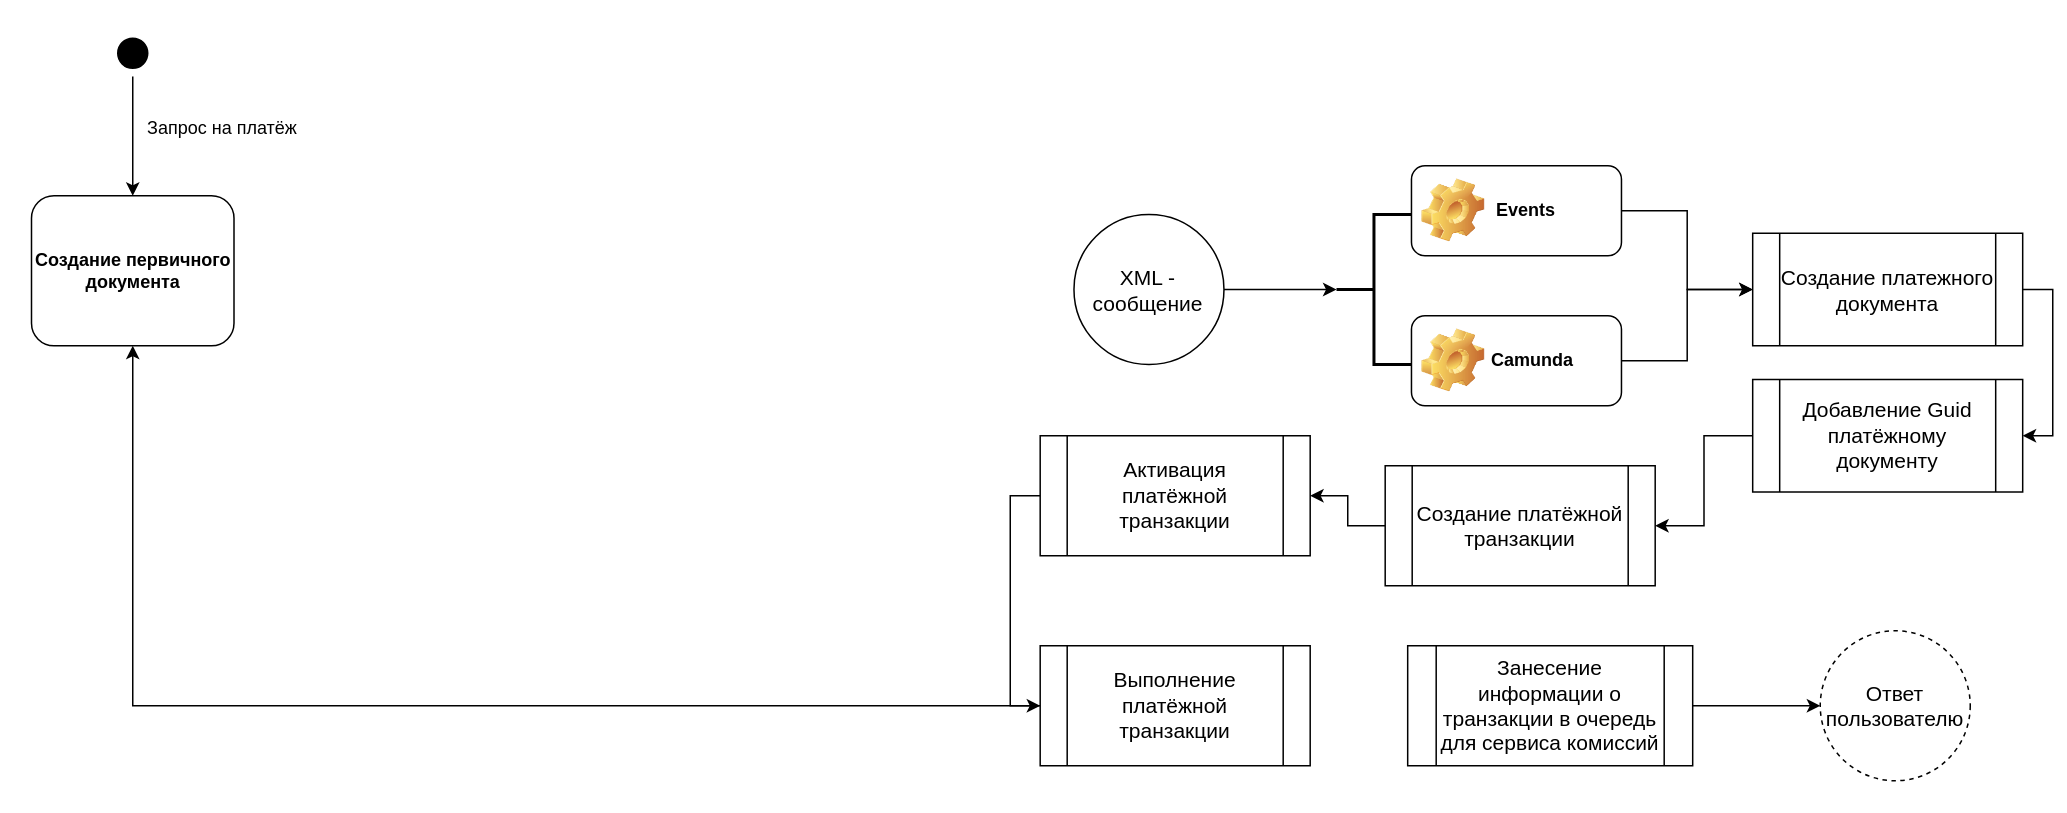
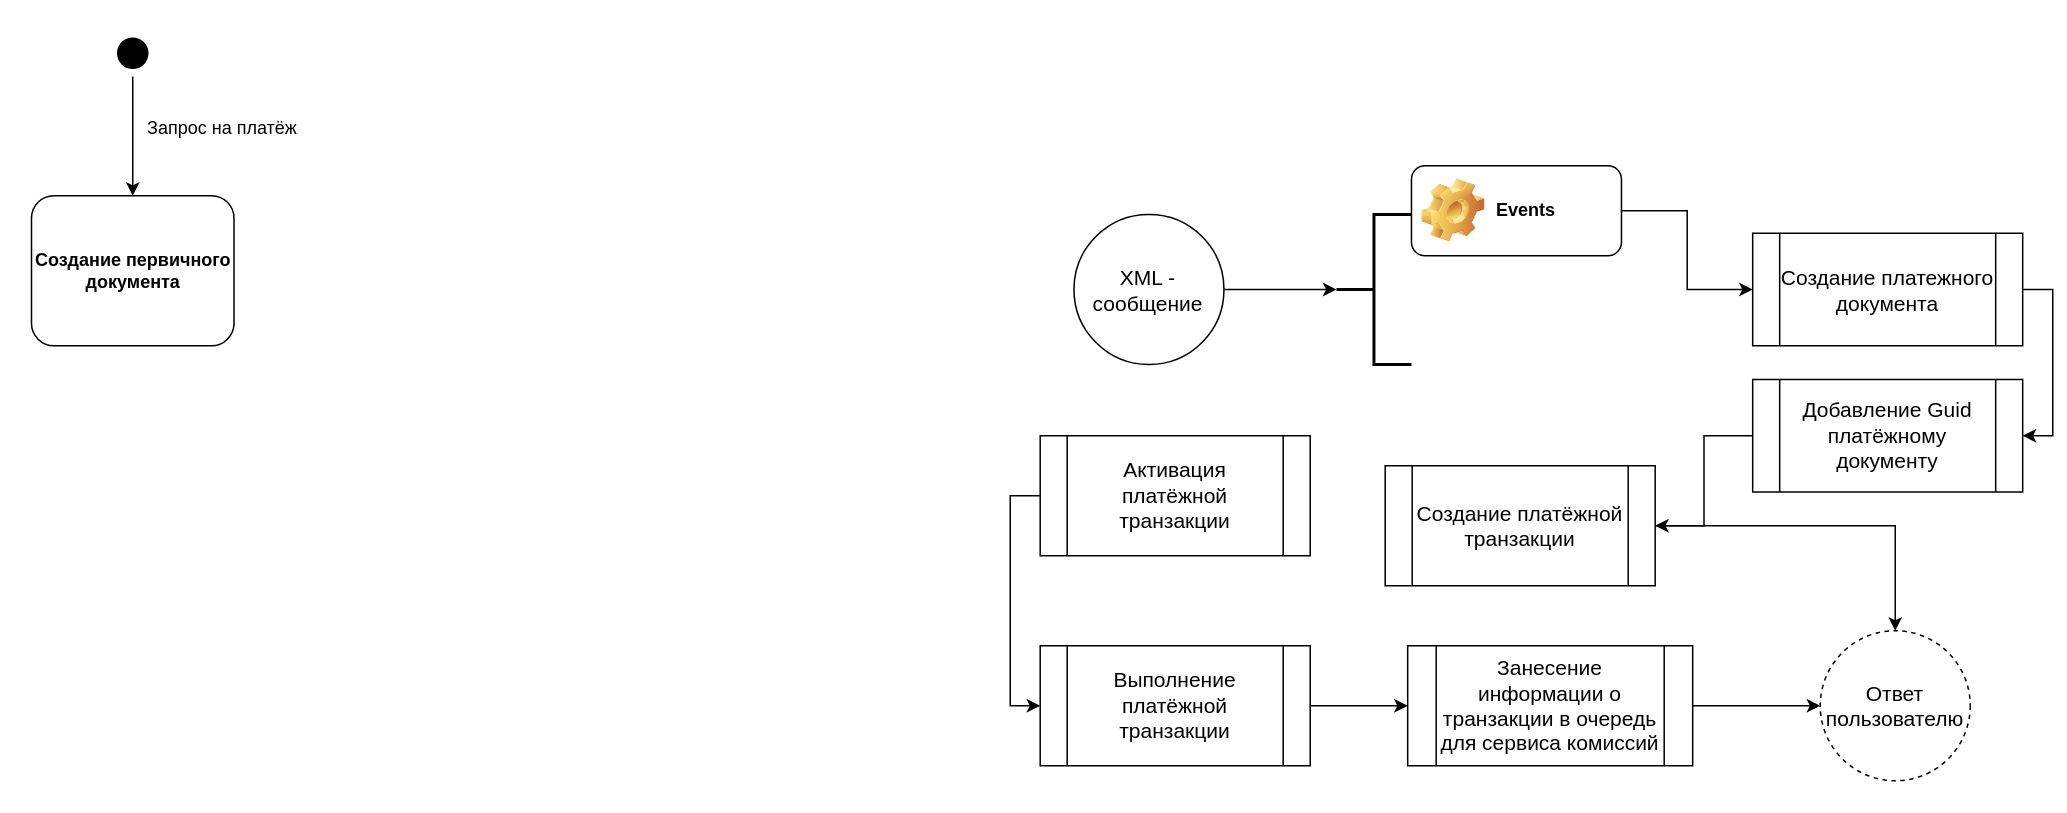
edge "Camunda" -> "Создание платежного документа": removed
node "Camunda": removed
edge "Создание платёжной транзакции" -> "Активация платёжной транзакции": now "Создание платёжной транзакции" -> "Ответ пользователю"
edge "Выполнение платёжной транзакции" -> "Создание первичного документа": now "Выполнение платёжной транзакции" -> "Занесение информации о транзакции в очередь для сервиса комиссий"
